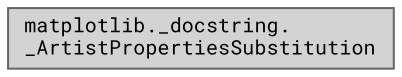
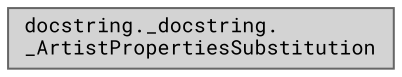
node "matplotlib._docstring. _ArtistPropertiesSubstitution": label "matplotlib._docstring. _ArtistPropertiesSubstitution" -> "docstring._docstring. _ArtistPropertiesSubstitution"
